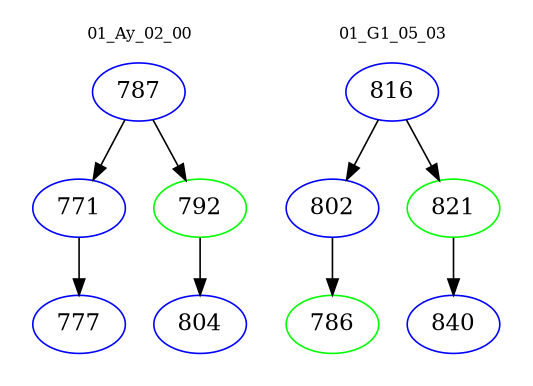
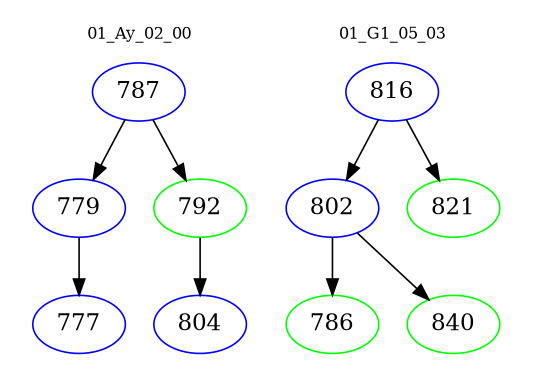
node "771": label "771" -> "779"
edge "821" -> "840": now "802" -> "840"
node "840": color blue -> green
